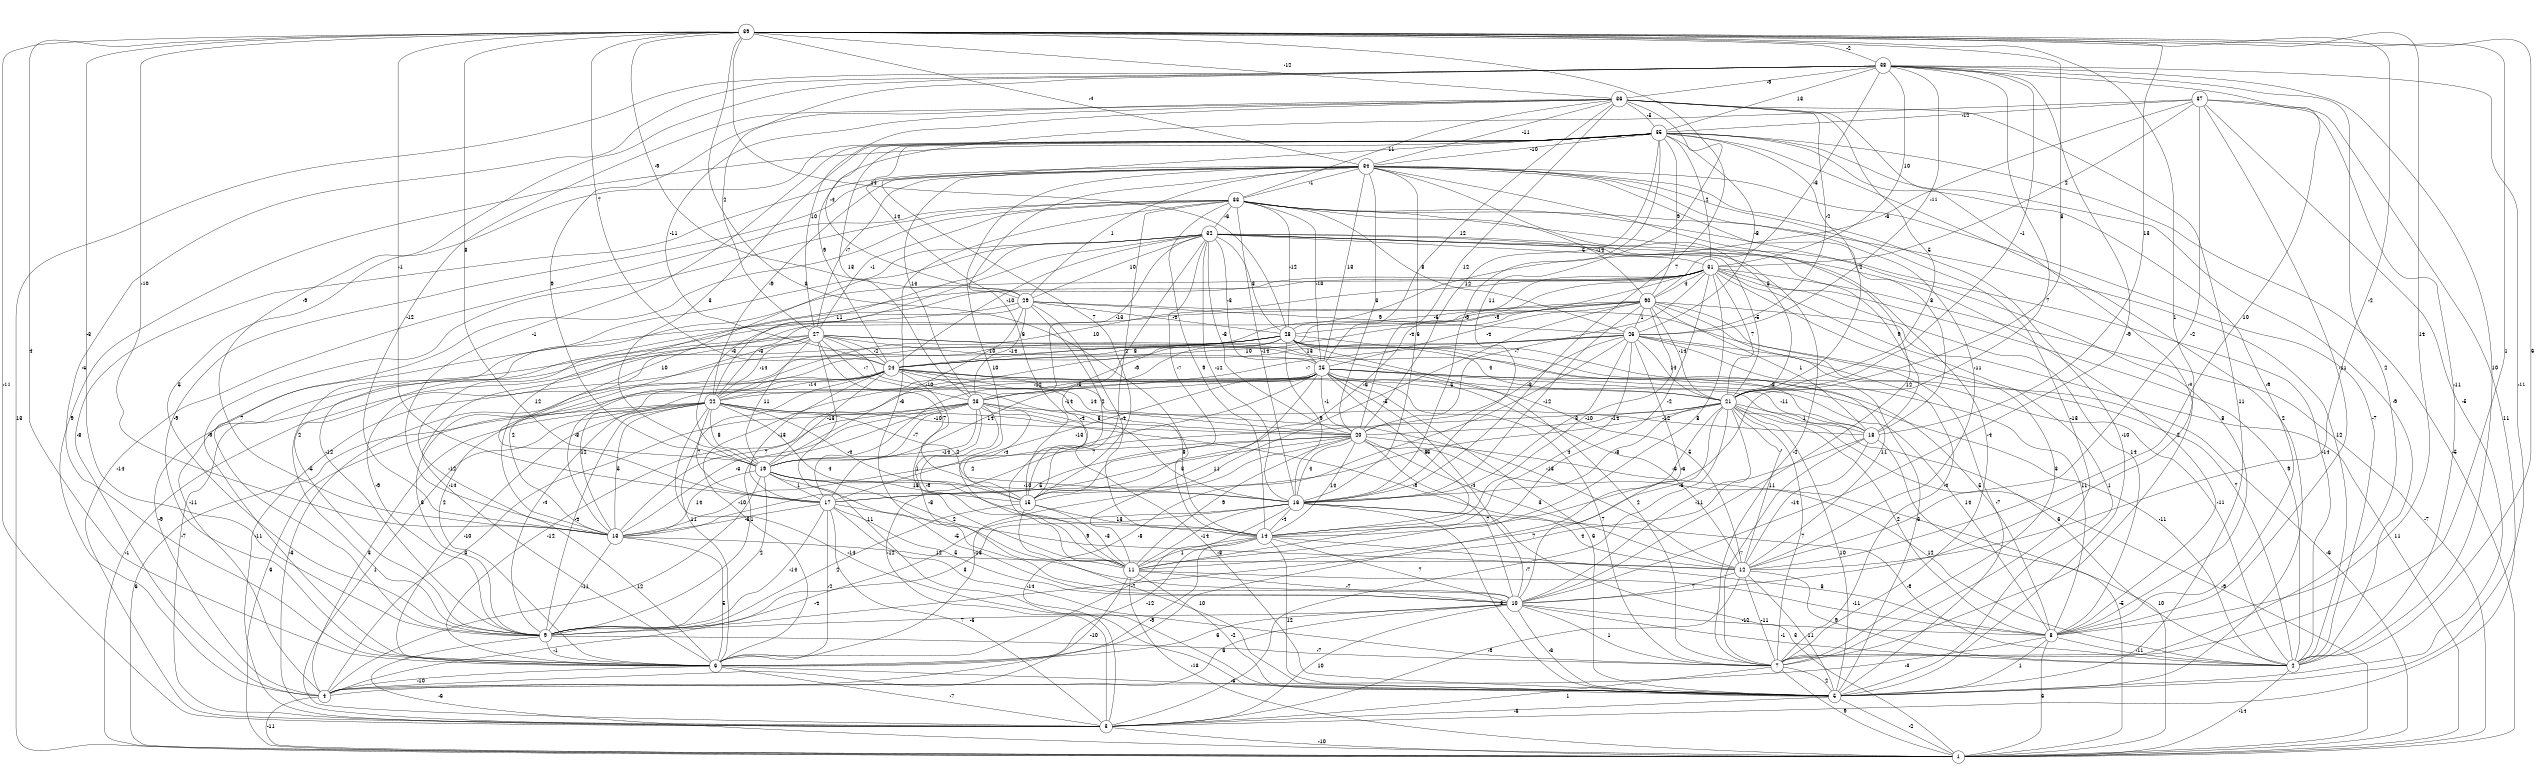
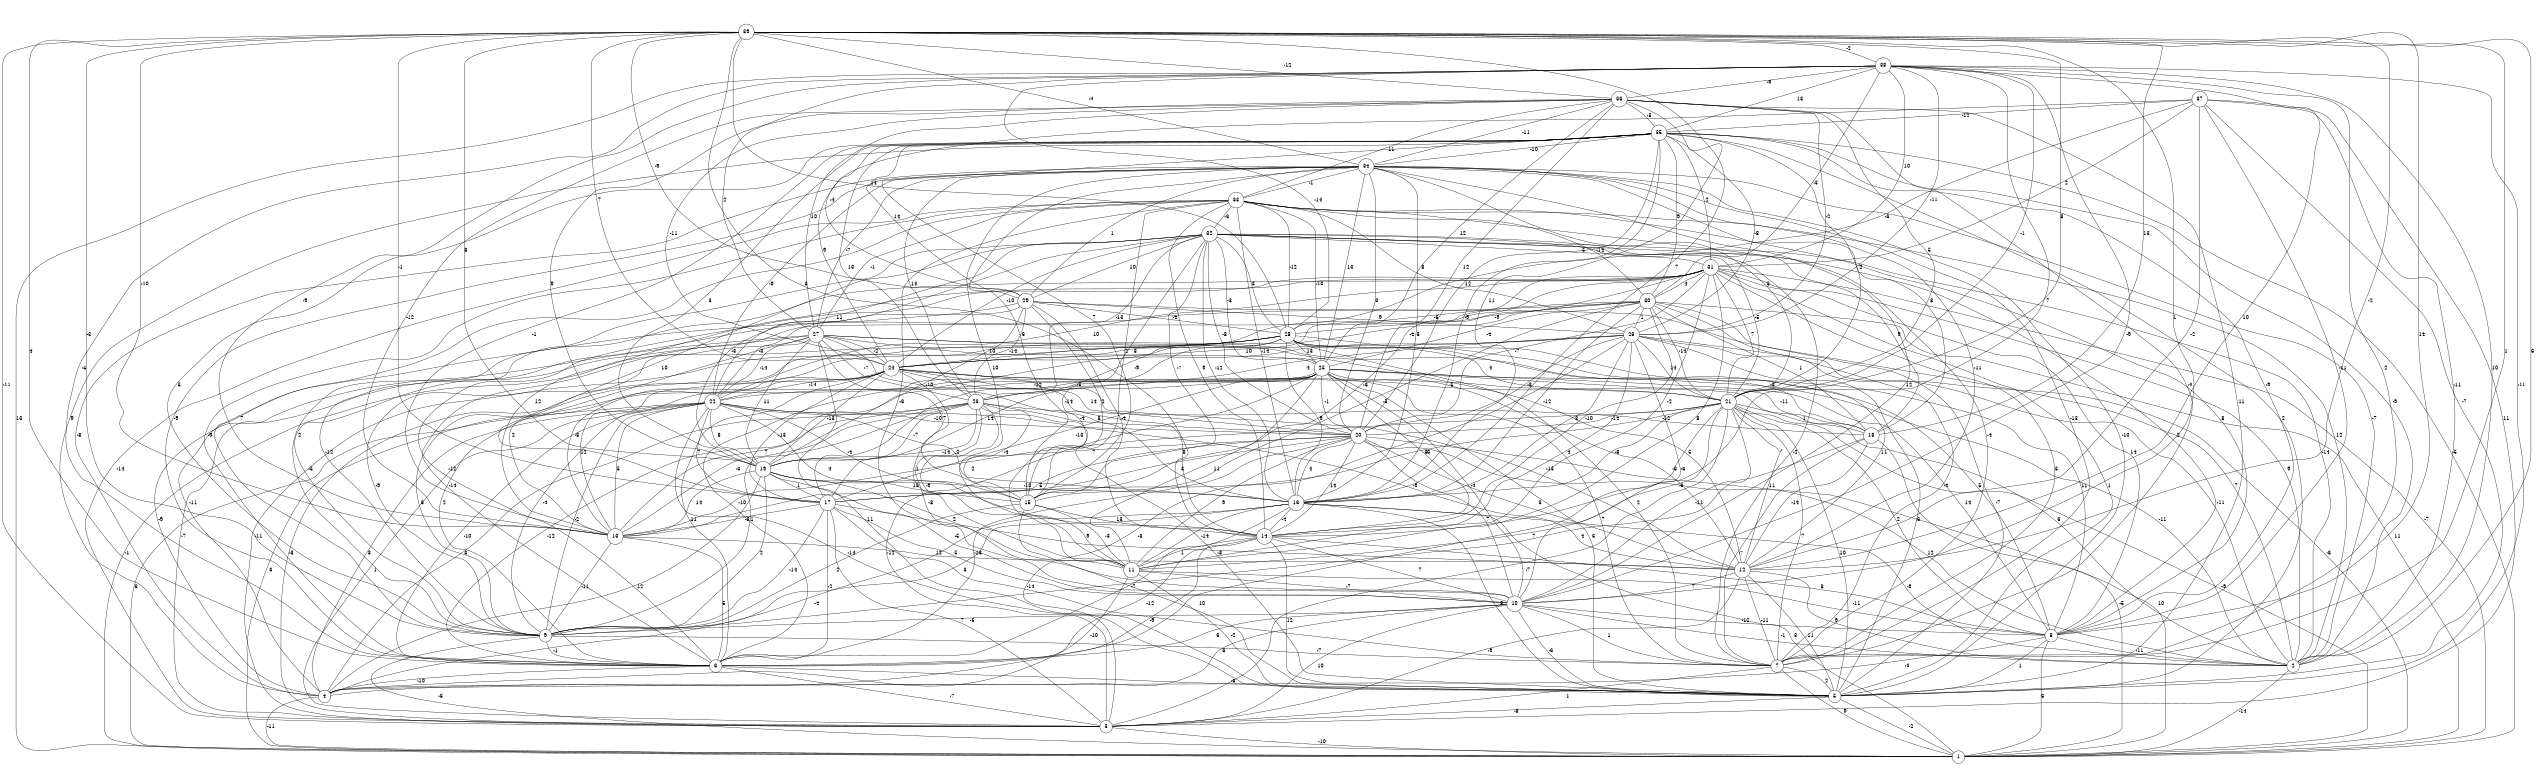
edge "38" -- "28": added, label "-14"
node "90": label "90" -> "30"
edge "26" -- "23": label "-7" -> "4"
edge "37" -- "5": label "-5" -> "-7"
edge "22" -- "9": label "-4" -> "-2"
edge "11" -- "1": removed, label "-13"
